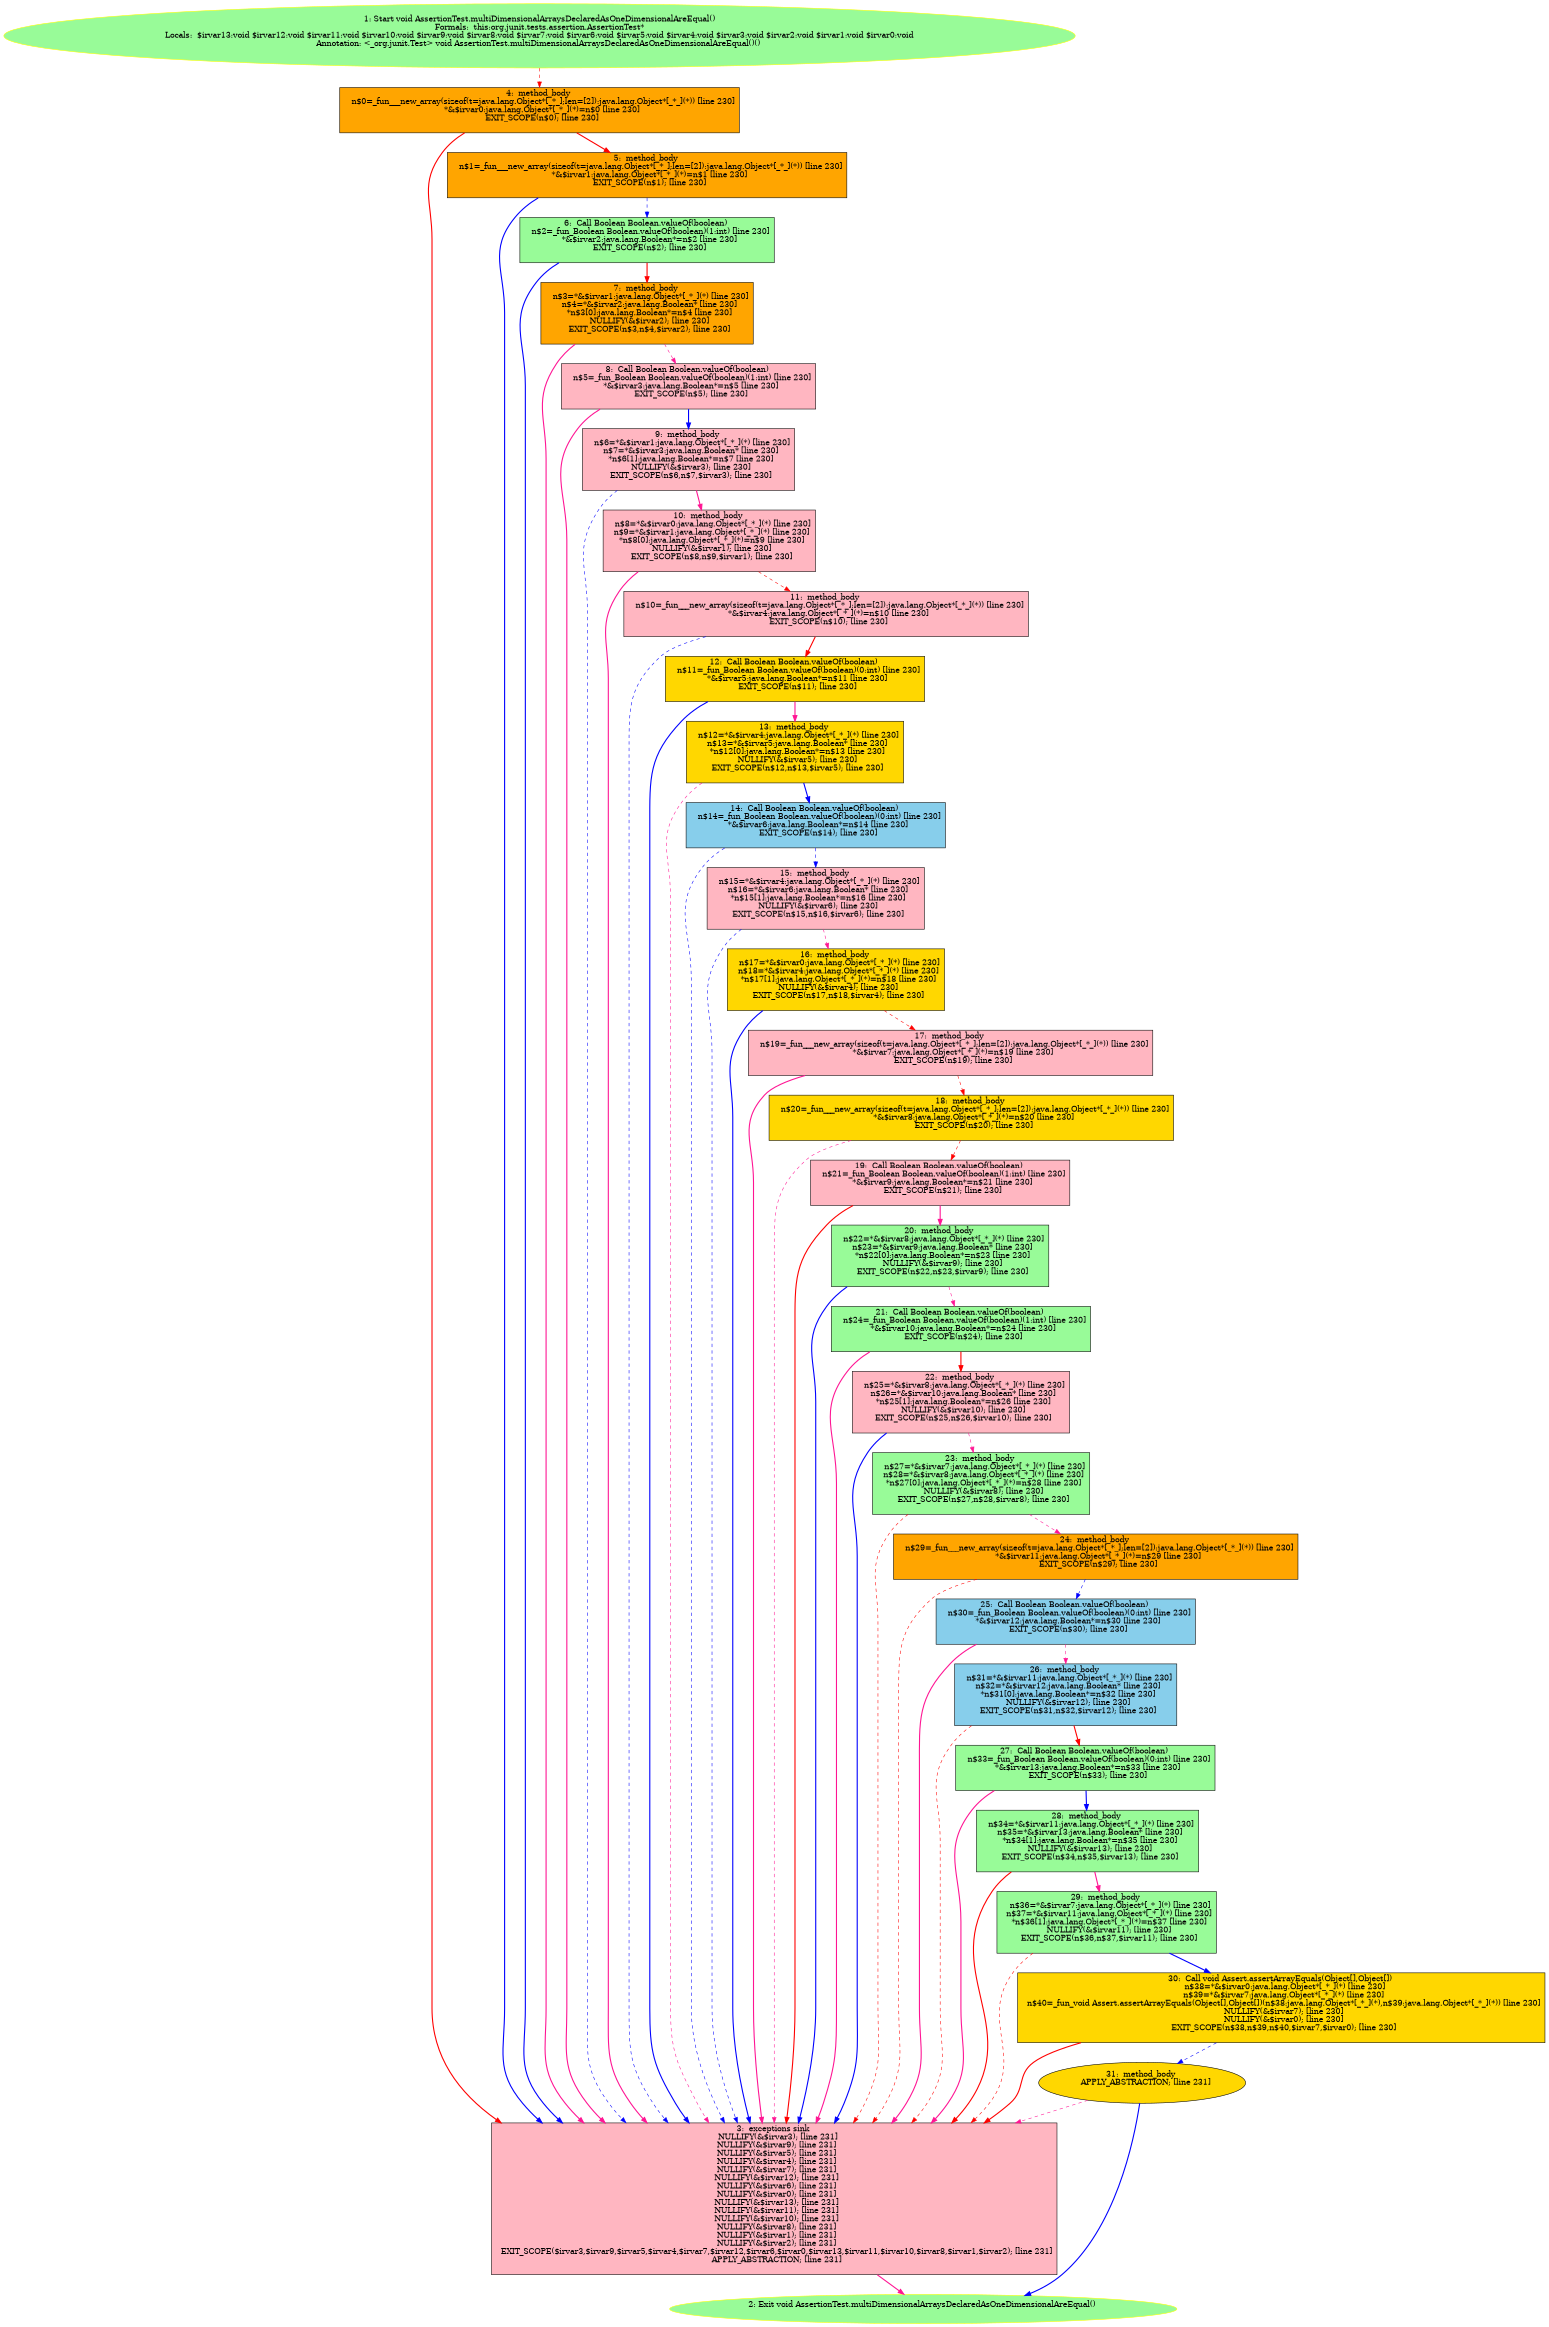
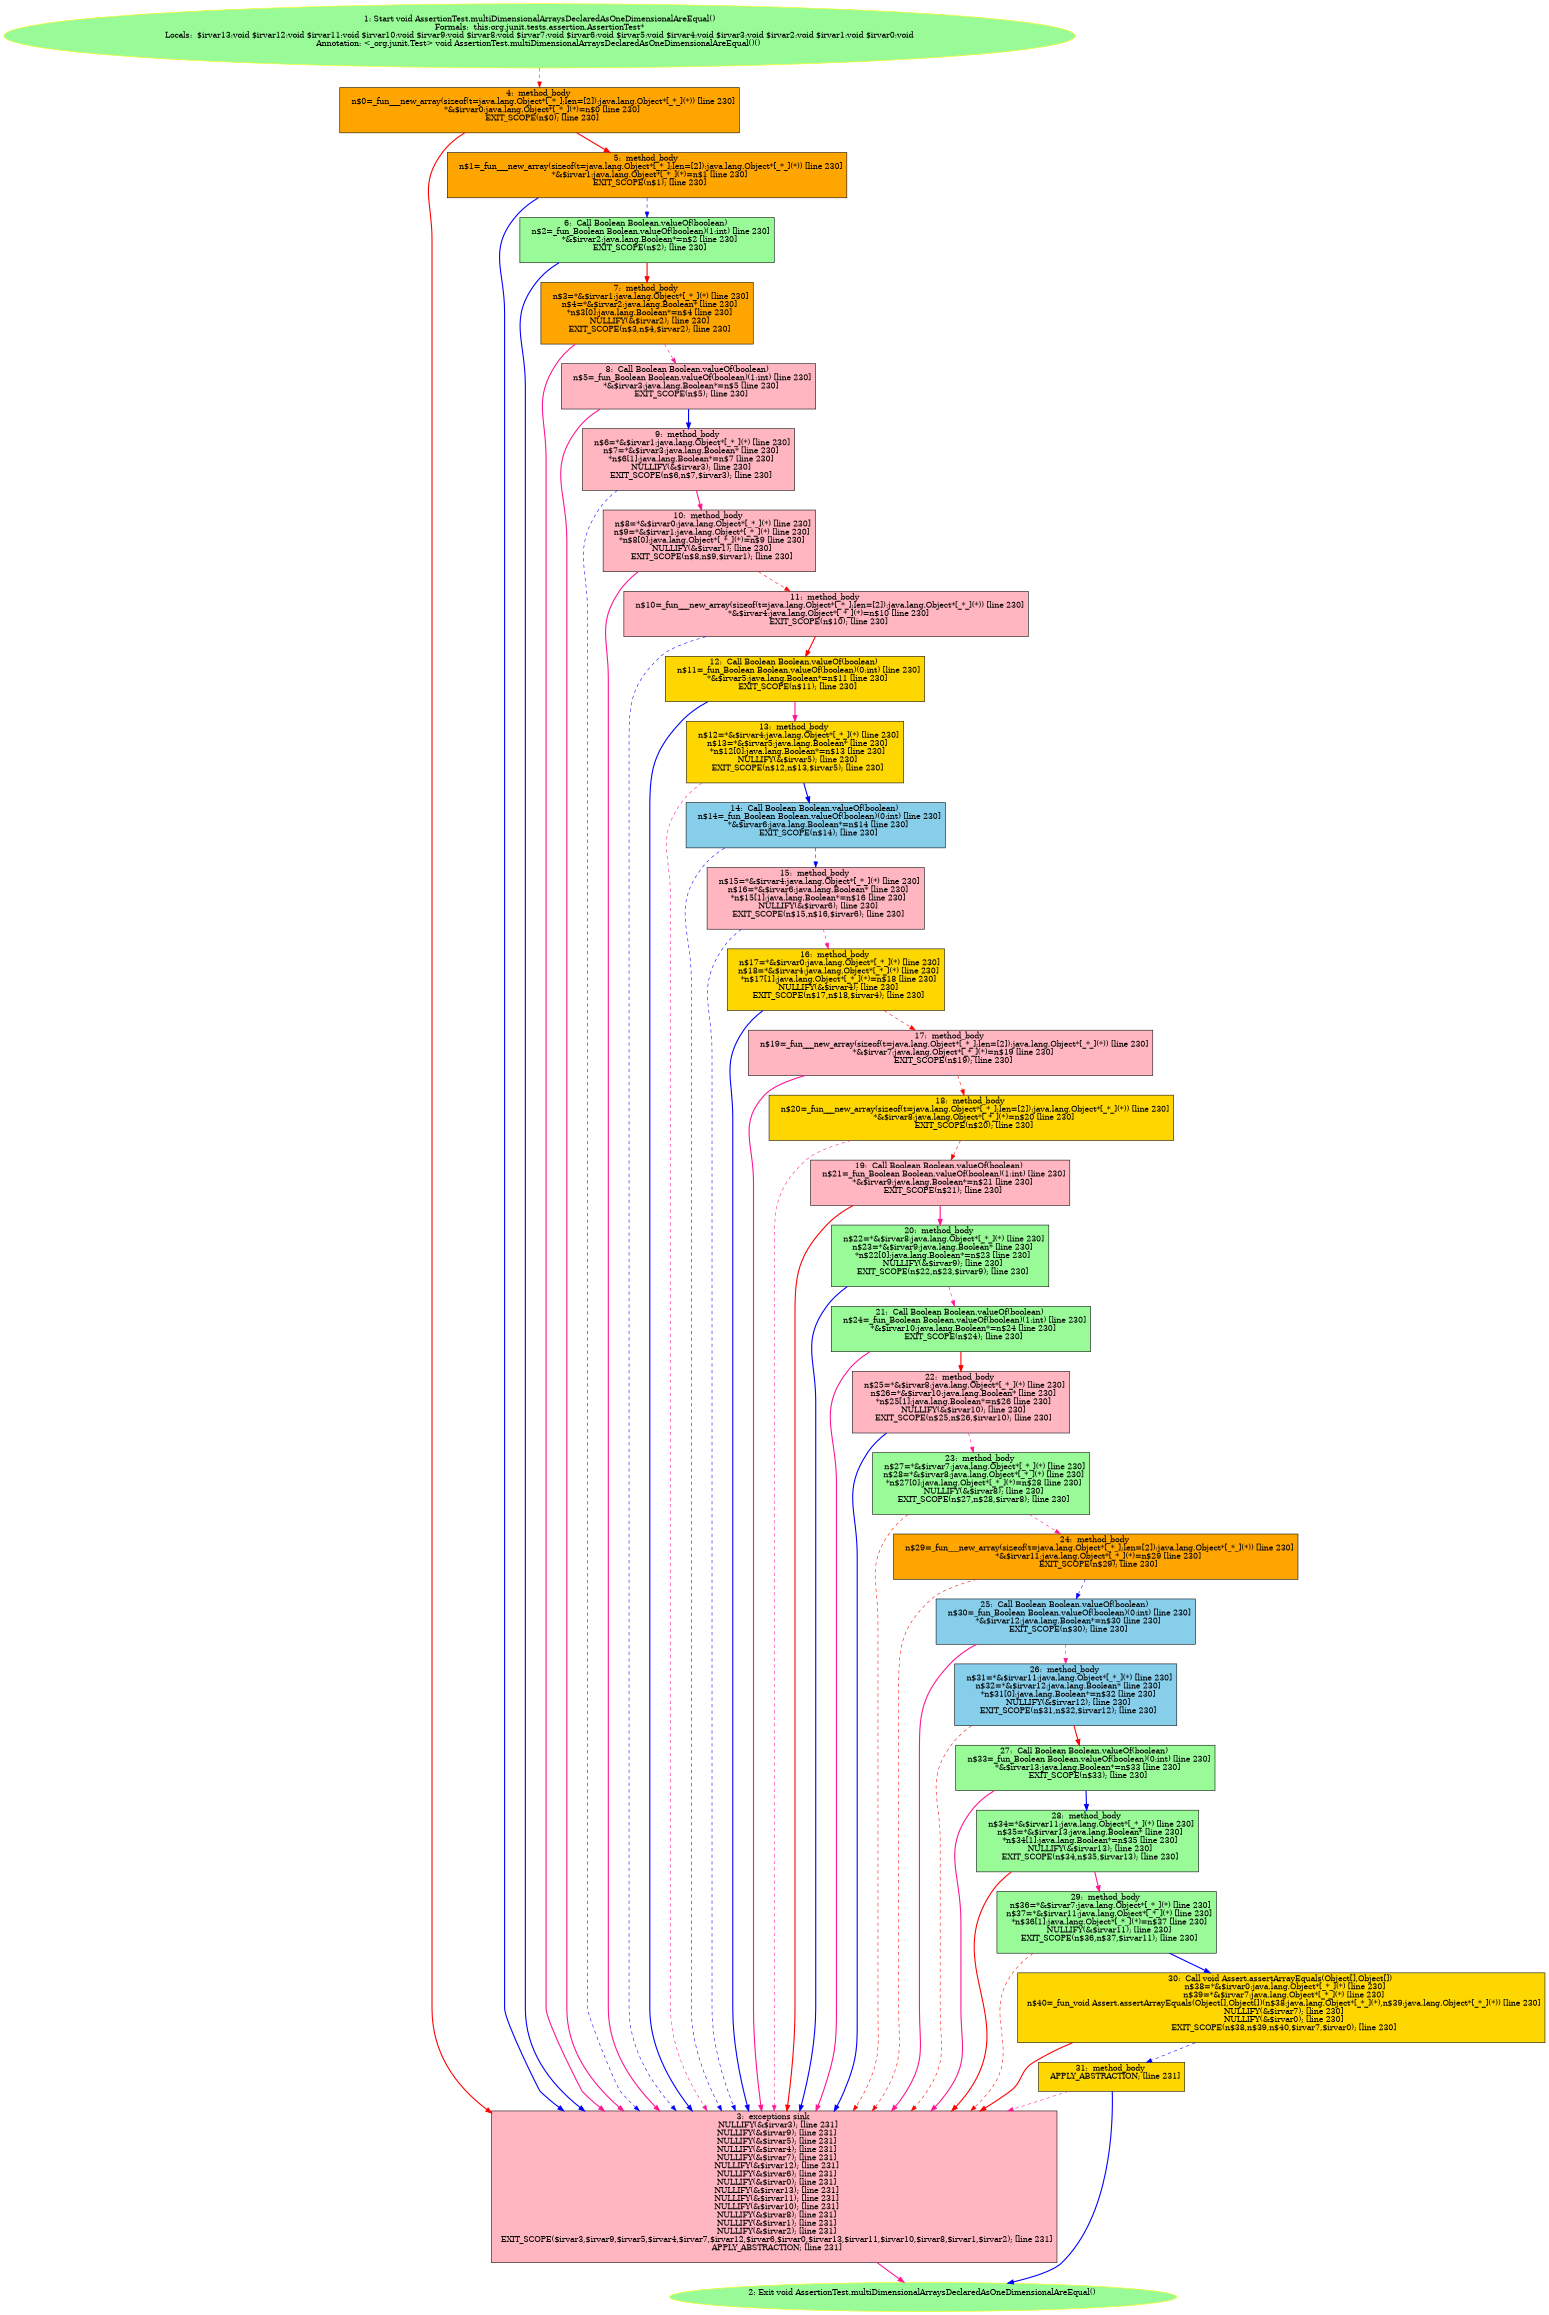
node "31:  method_body APPLY_ABSTRACTION; [line 231]": shape ellipse -> box
